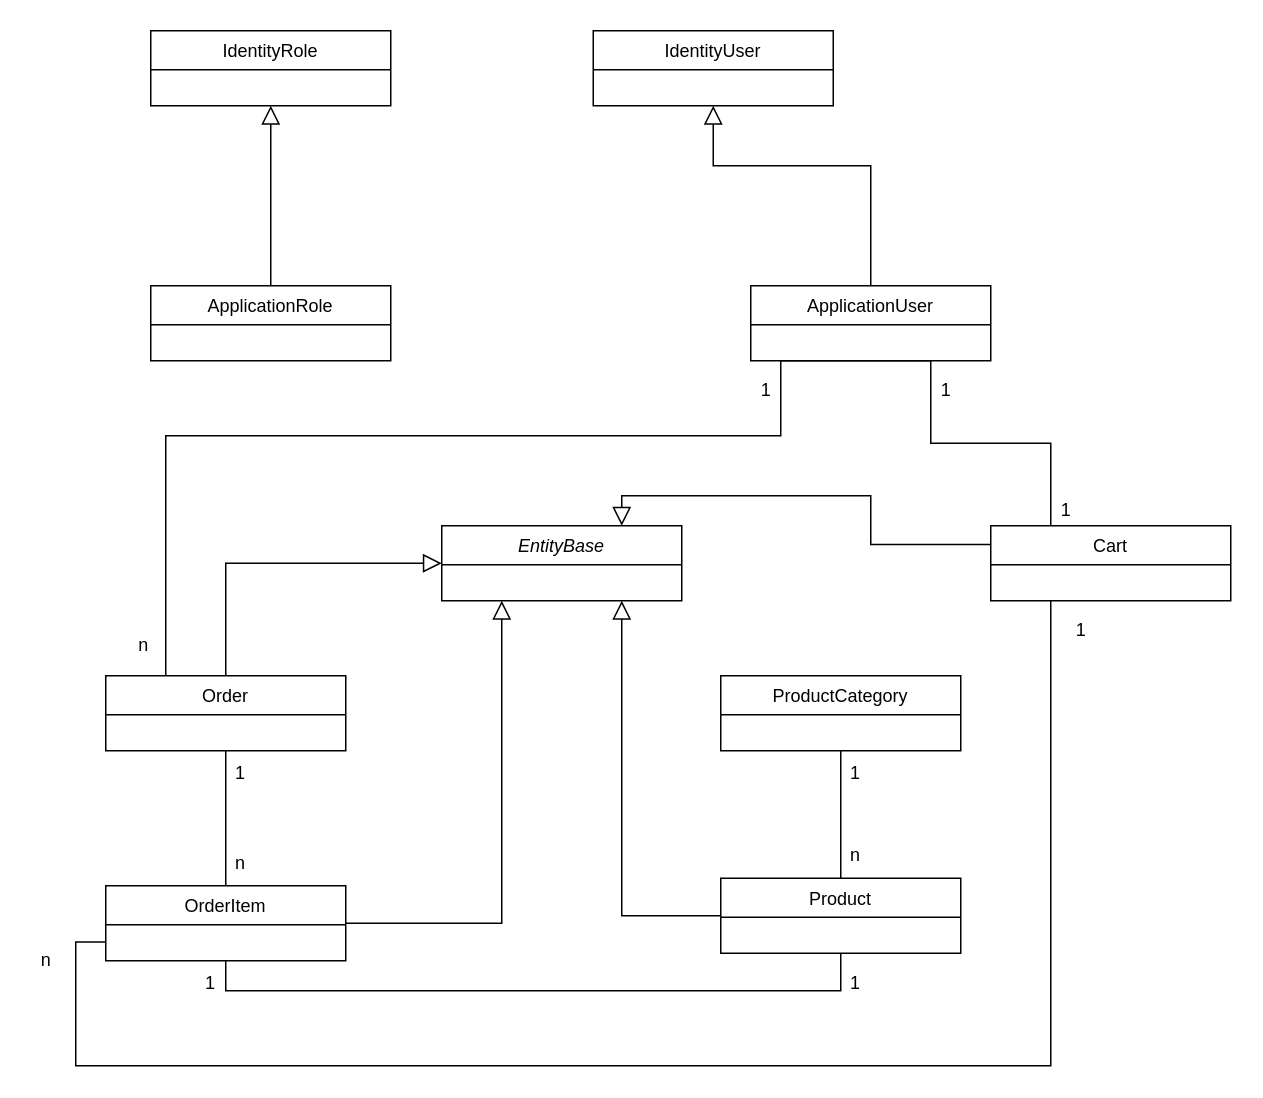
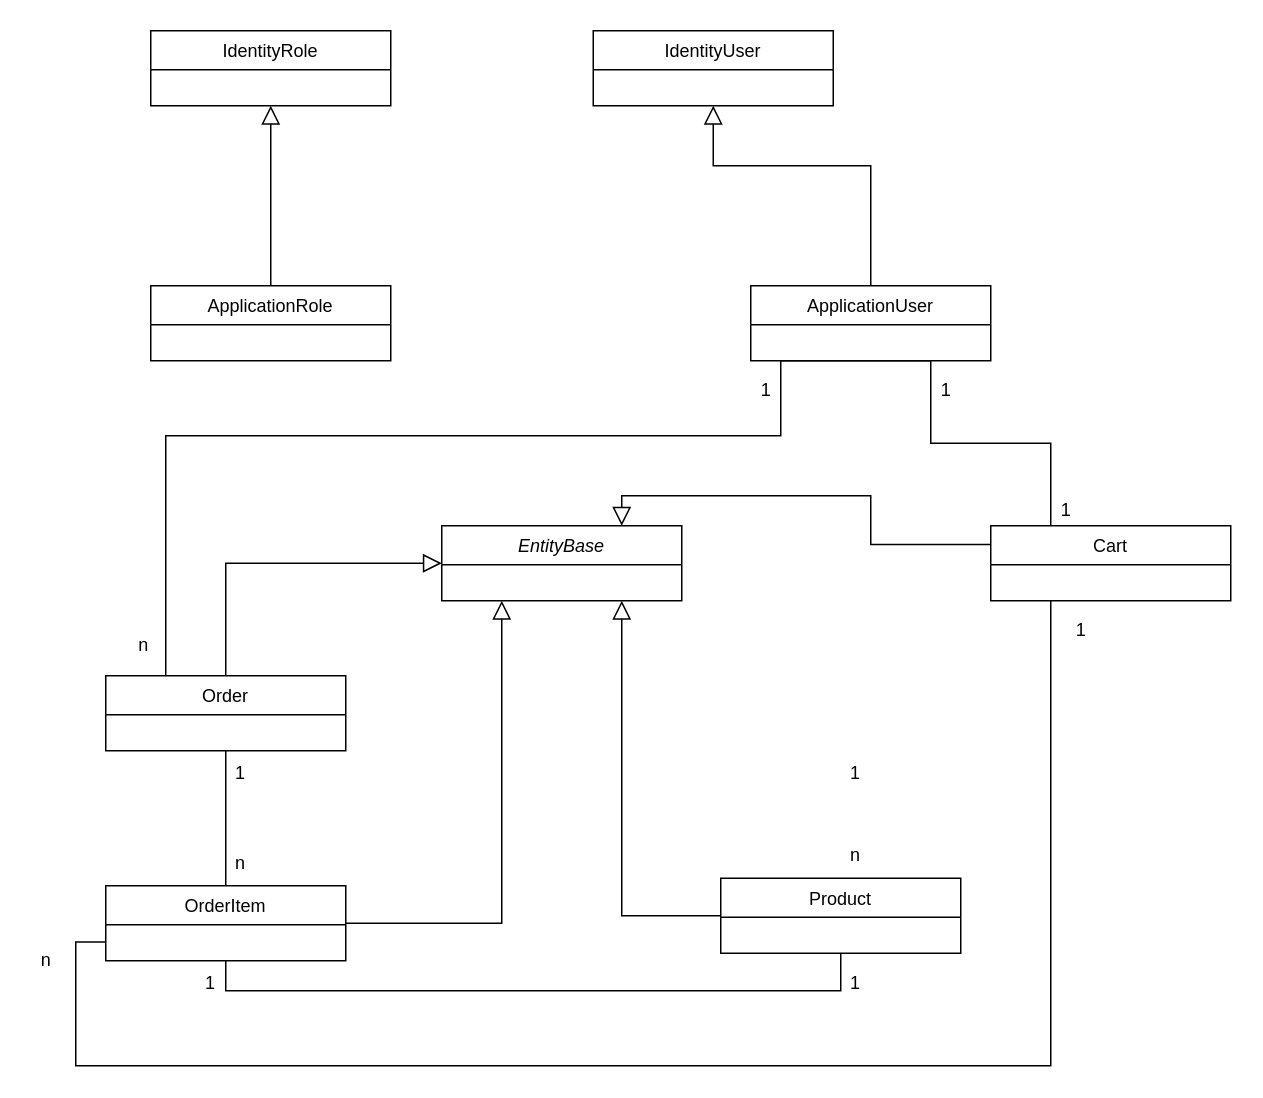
node "ProductCategory": removed
edge "ProductCategory" -- "Product": removed
